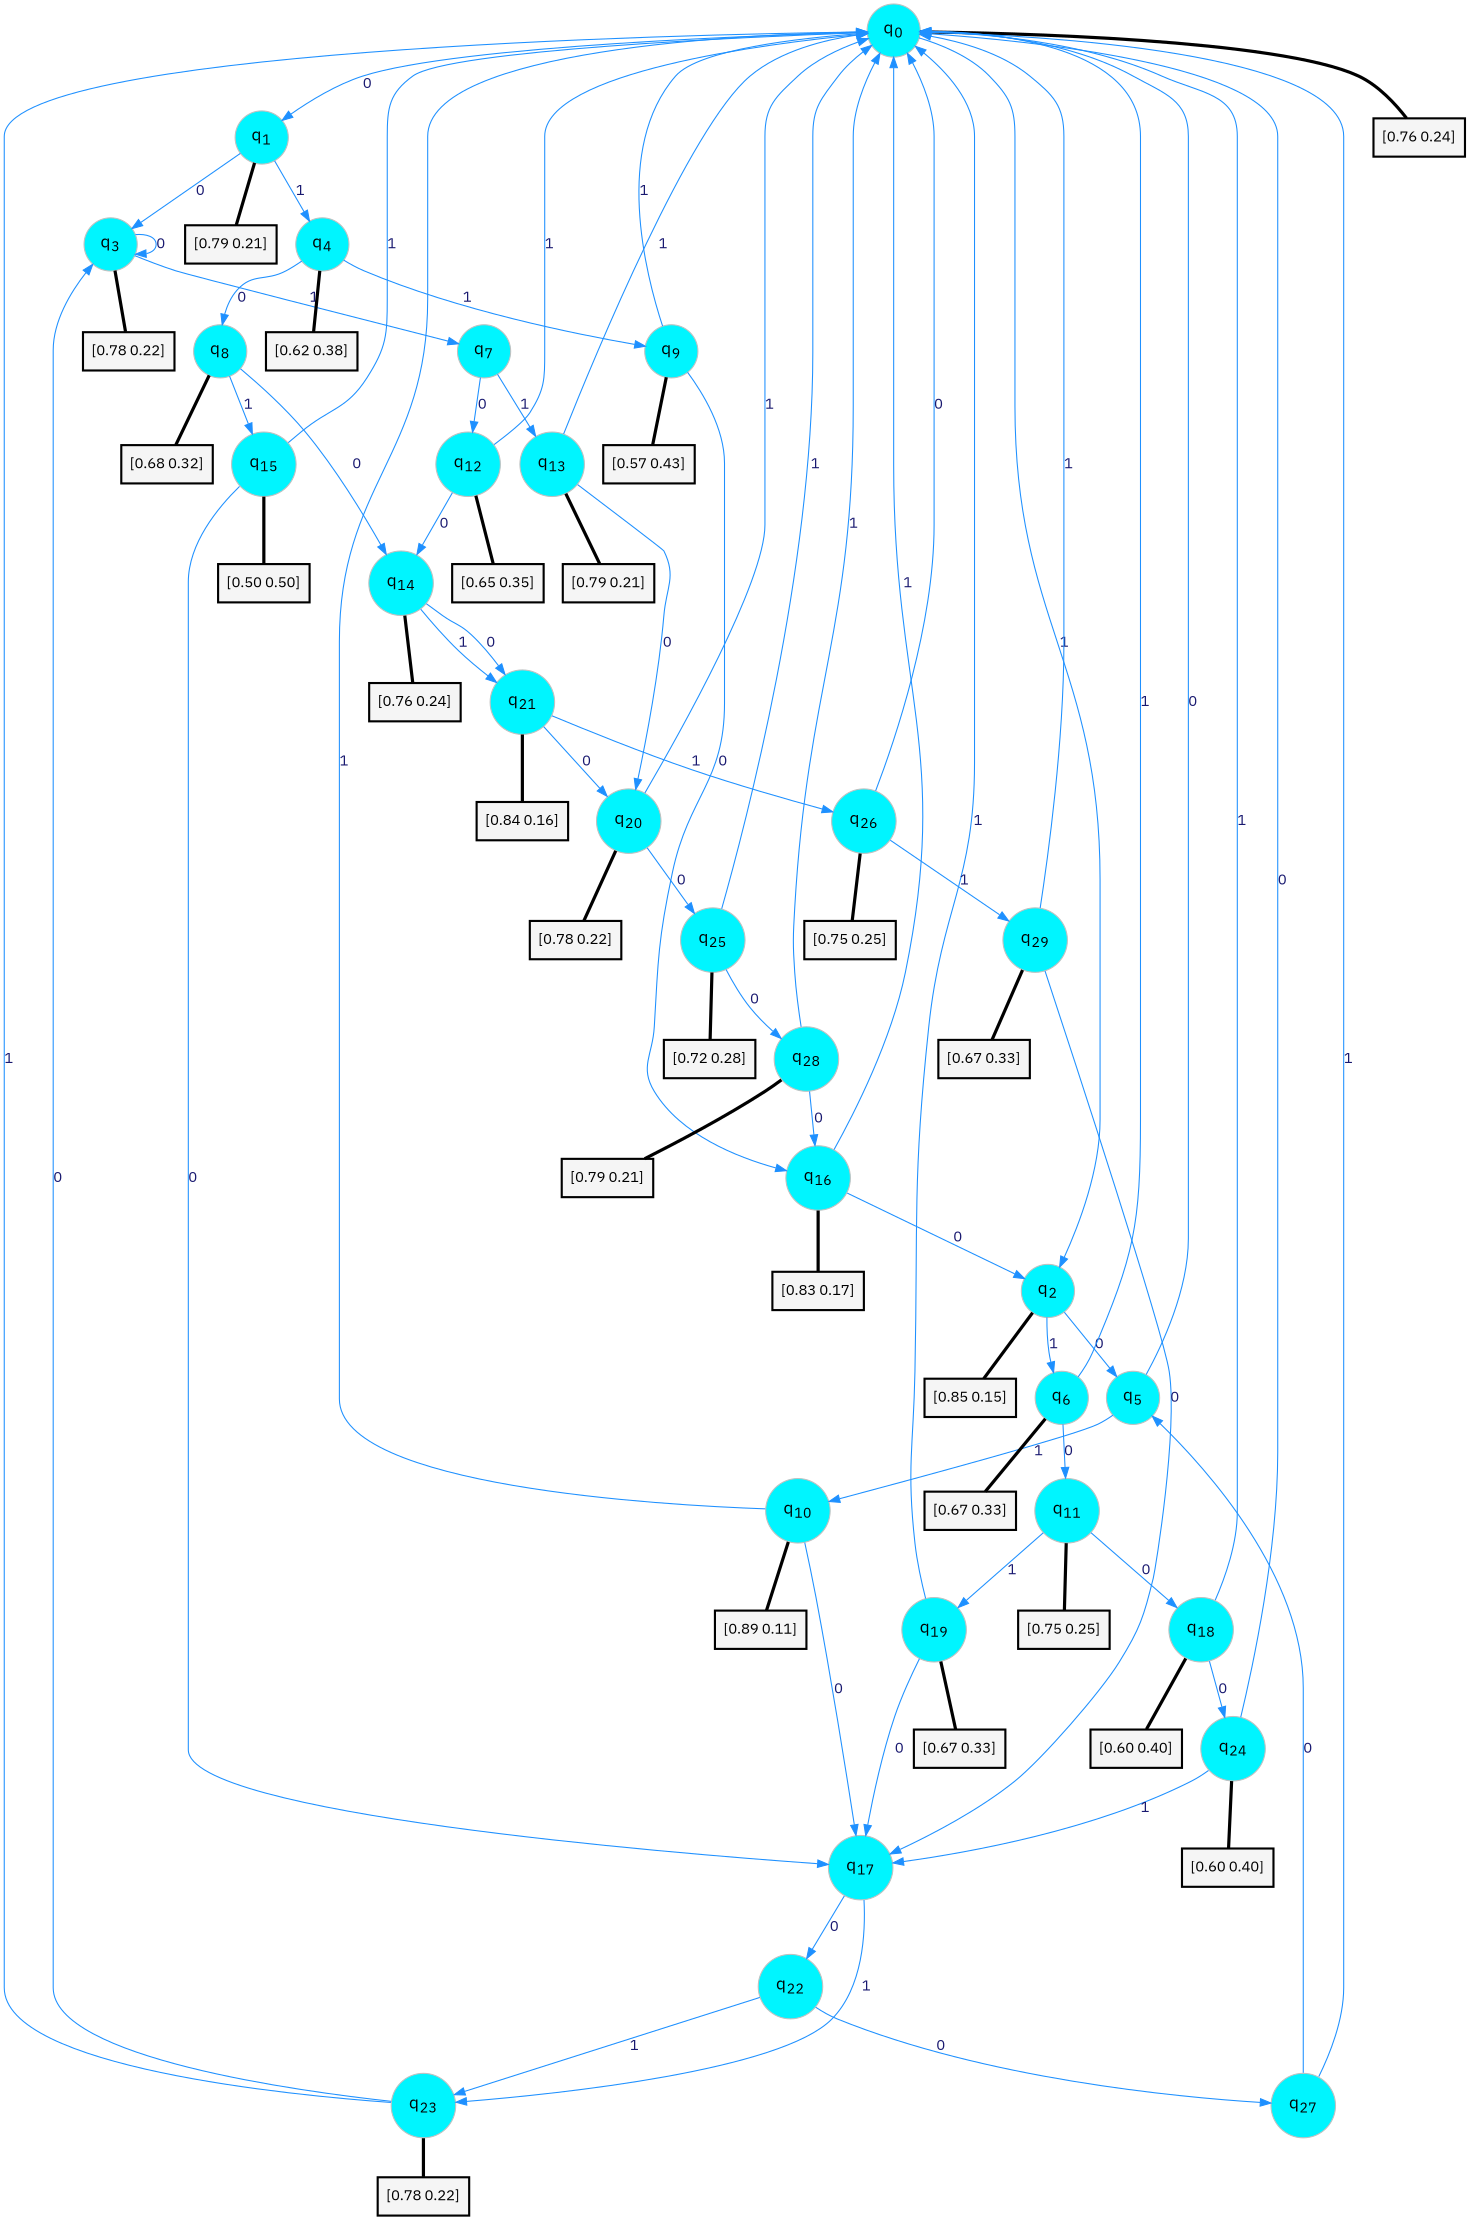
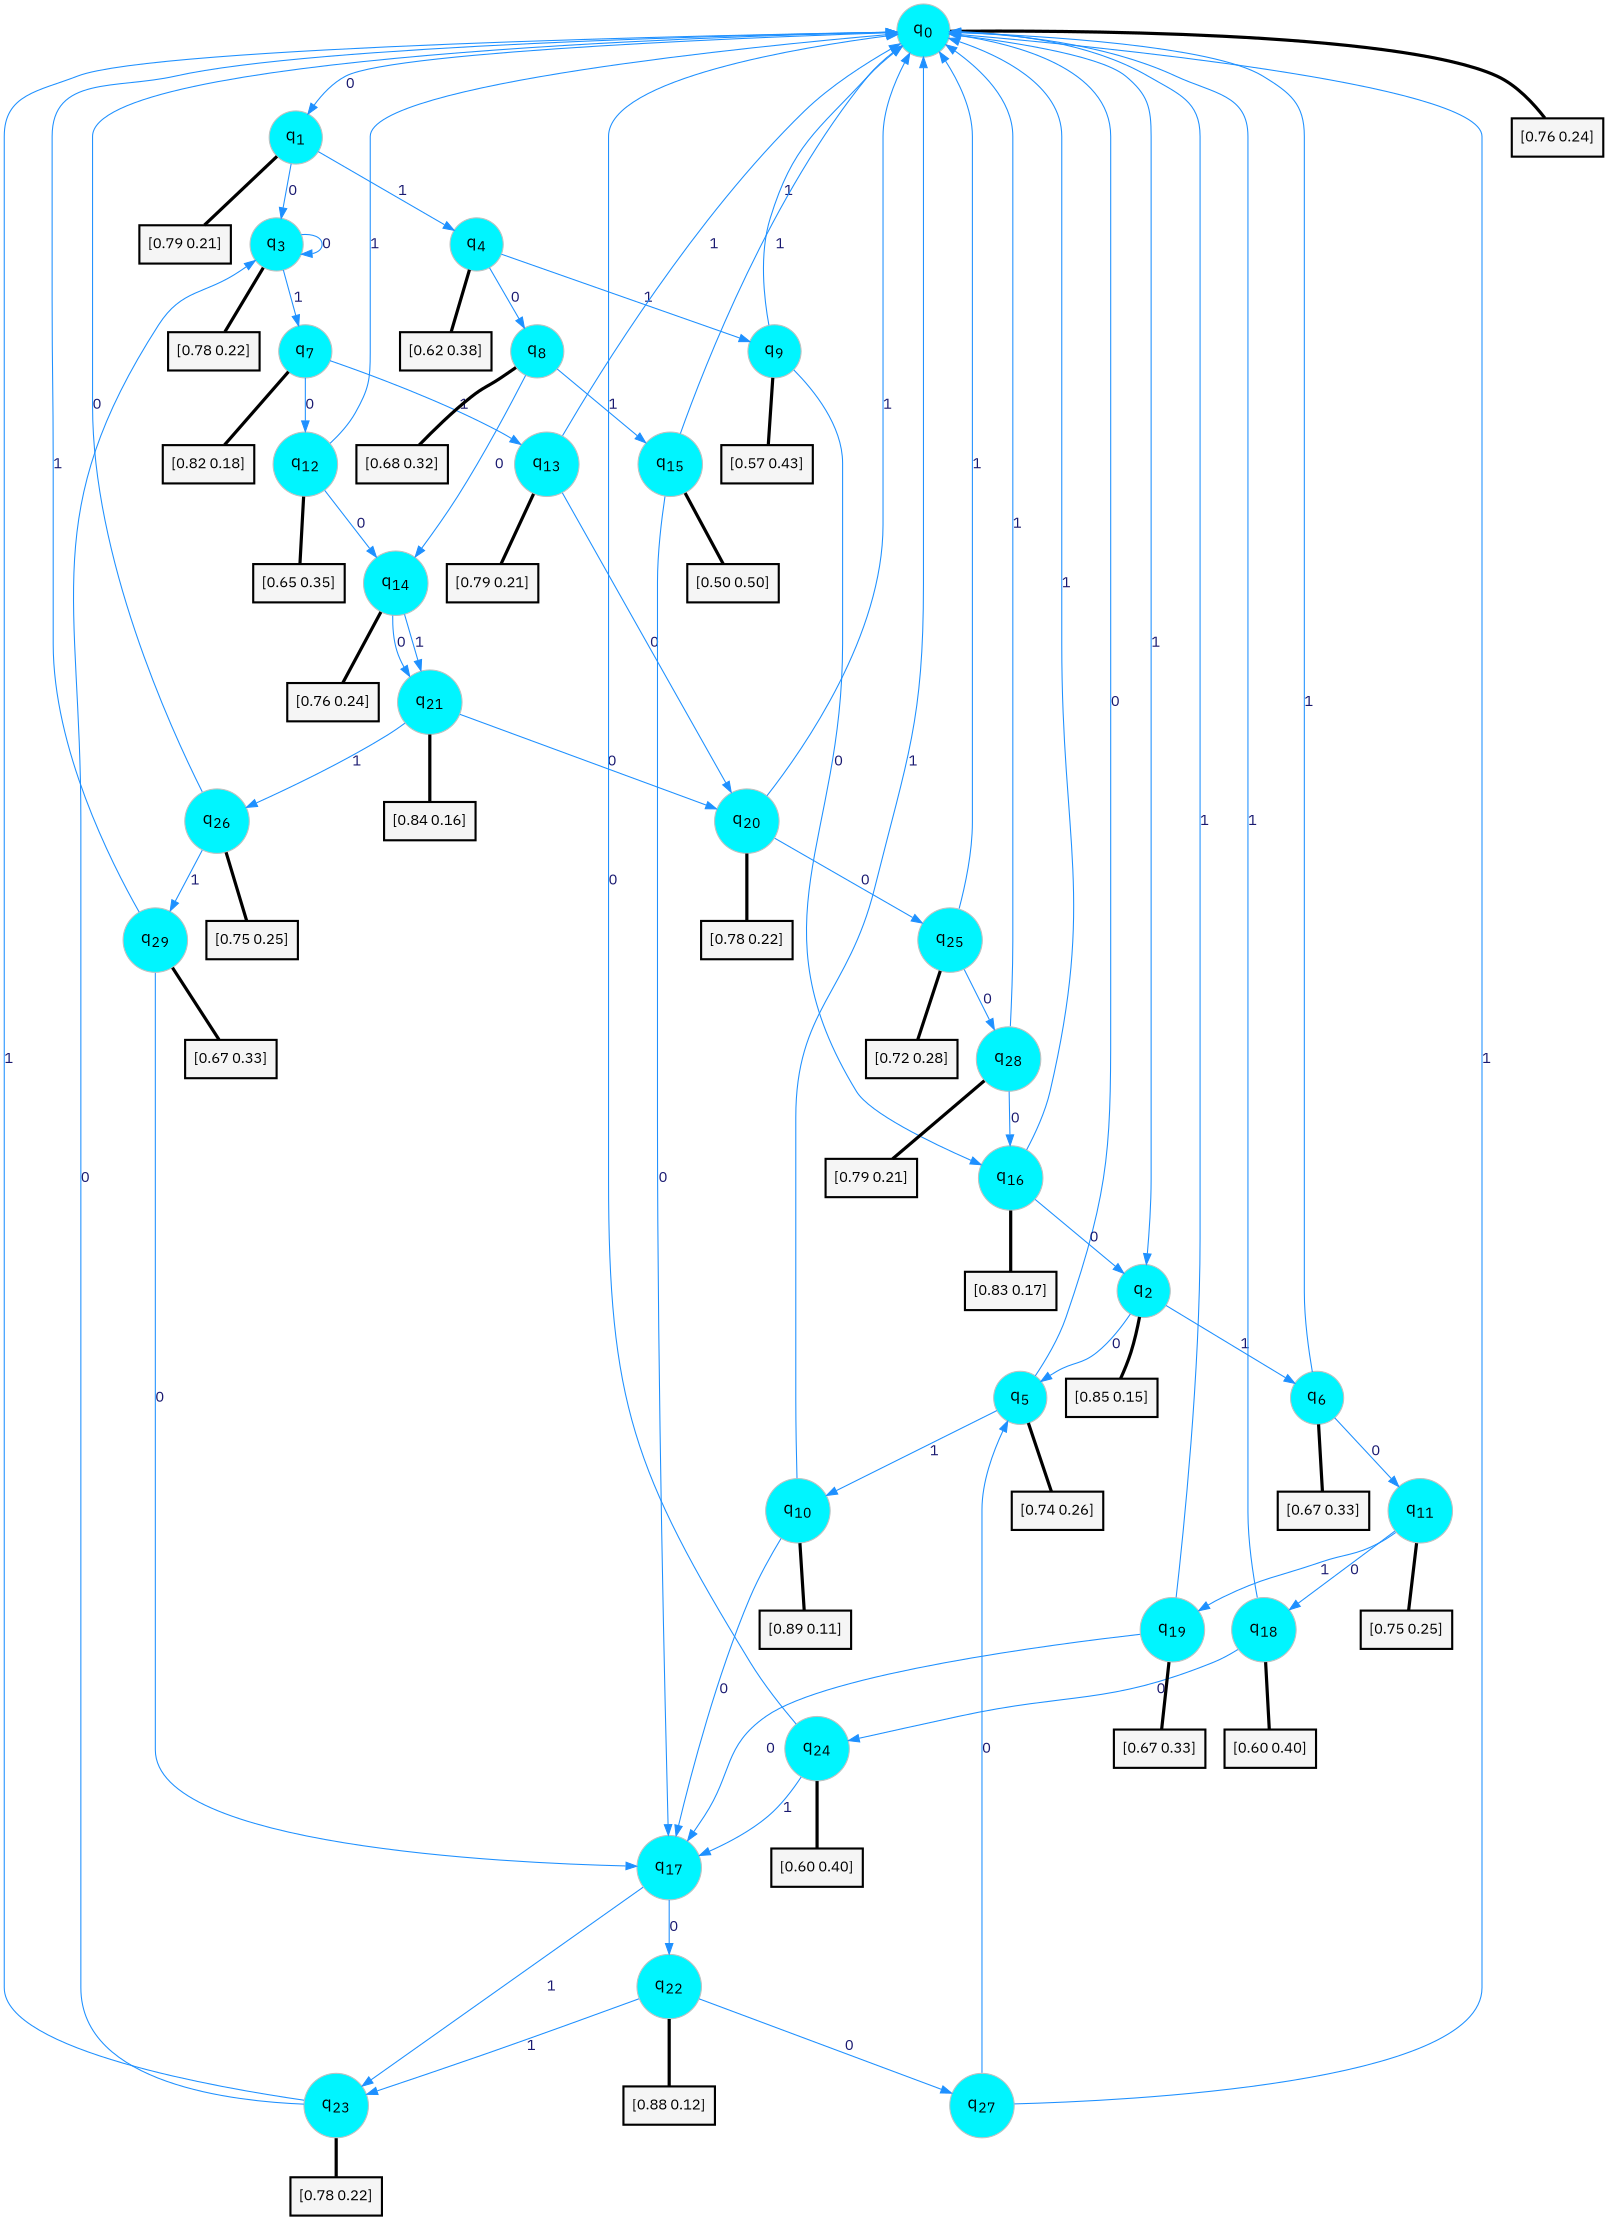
node "[0.82 0.18]": added
node "[0.74 0.26]": added
node "[0.88 0.12]": added
